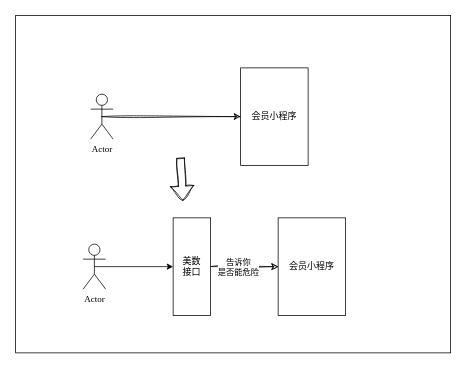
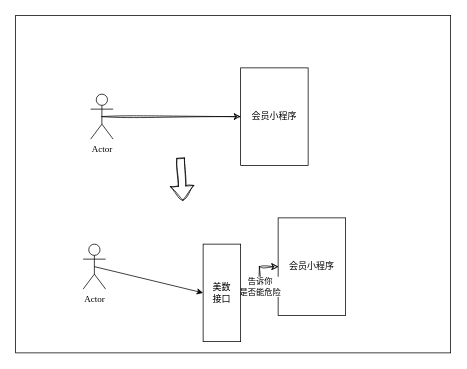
node "美数 接口": moved (192, 267) -> (222, 293)
